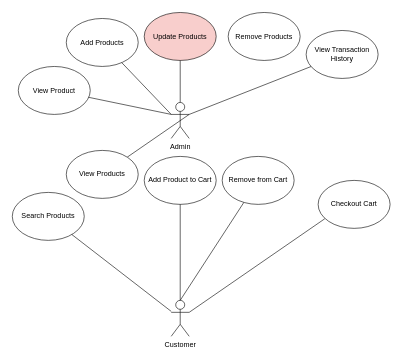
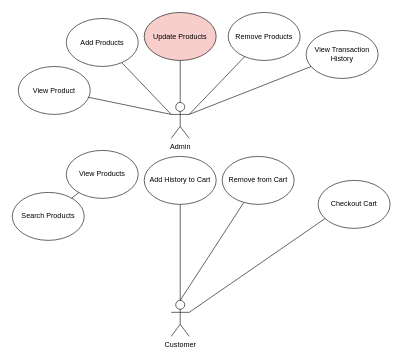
edge "Admin" -- "View Products": now "Admin" -- "Remove Products"
node "Add Product to Cart": label "Add Product to Cart" -> "Add History to Cart"
edge "Search Products" -- "Customer": now "Search Products" -- "View Products"
